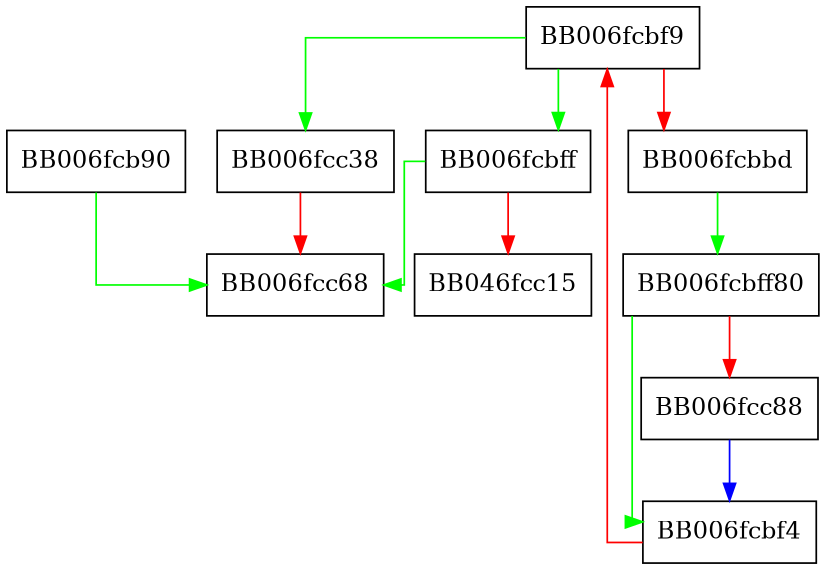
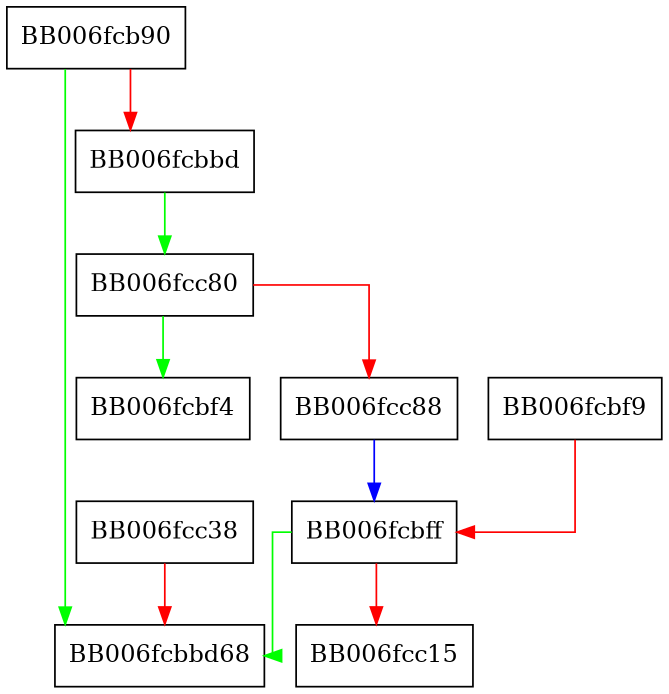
edge "BB006fcbf9" -> "BB006fcc38": removed
edge "BB006fcbf9" -> "BB006fcbff": color green -> red
edge "BB006fcbf9" -> "BB006fcbbd": now "BB006fcb90" -> "BB006fcbbd"
node "BB006fcc68": label "BB006fcc68" -> "BB006fcbbd68"
node "BB046fcc15": label "BB046fcc15" -> "BB006fcc15"
node "BB006fcbff80": label "BB006fcbff80" -> "BB006fcc80"
edge "BB006fcbf4" -> "BB006fcbf9": removed
edge "BB006fcc88" -> "BB006fcbf4": now "BB006fcc88" -> "BB006fcbff"
